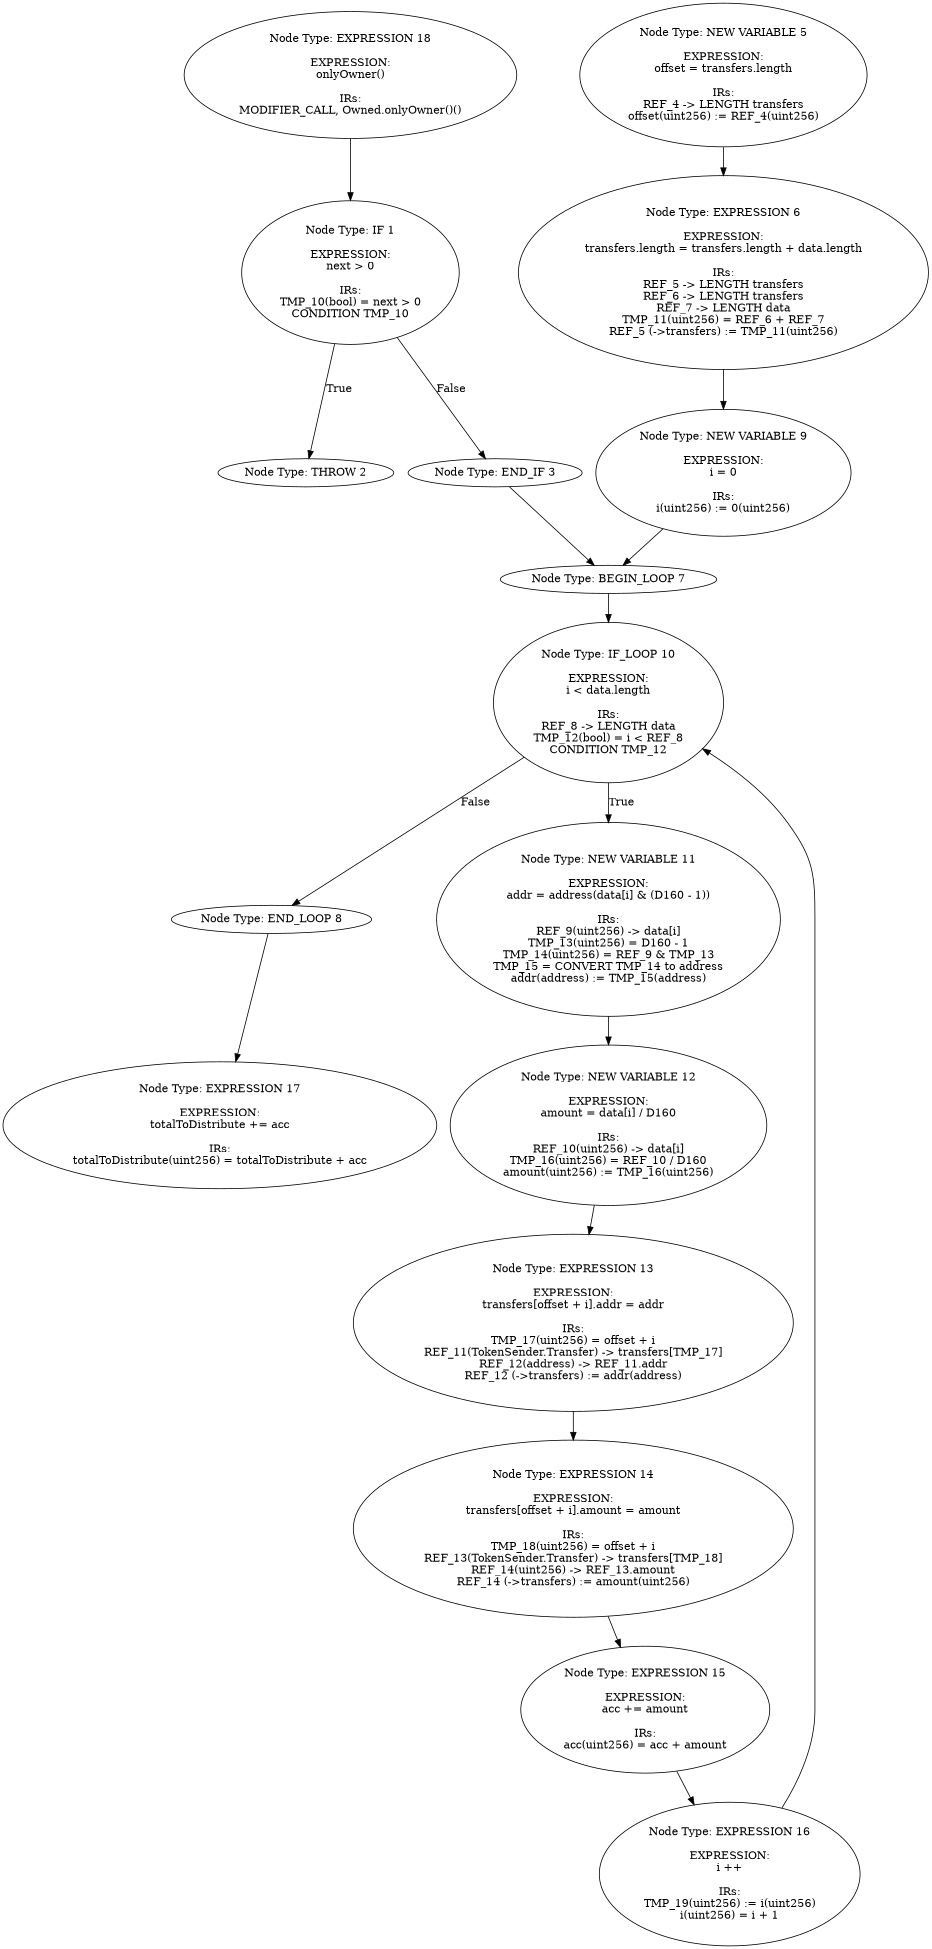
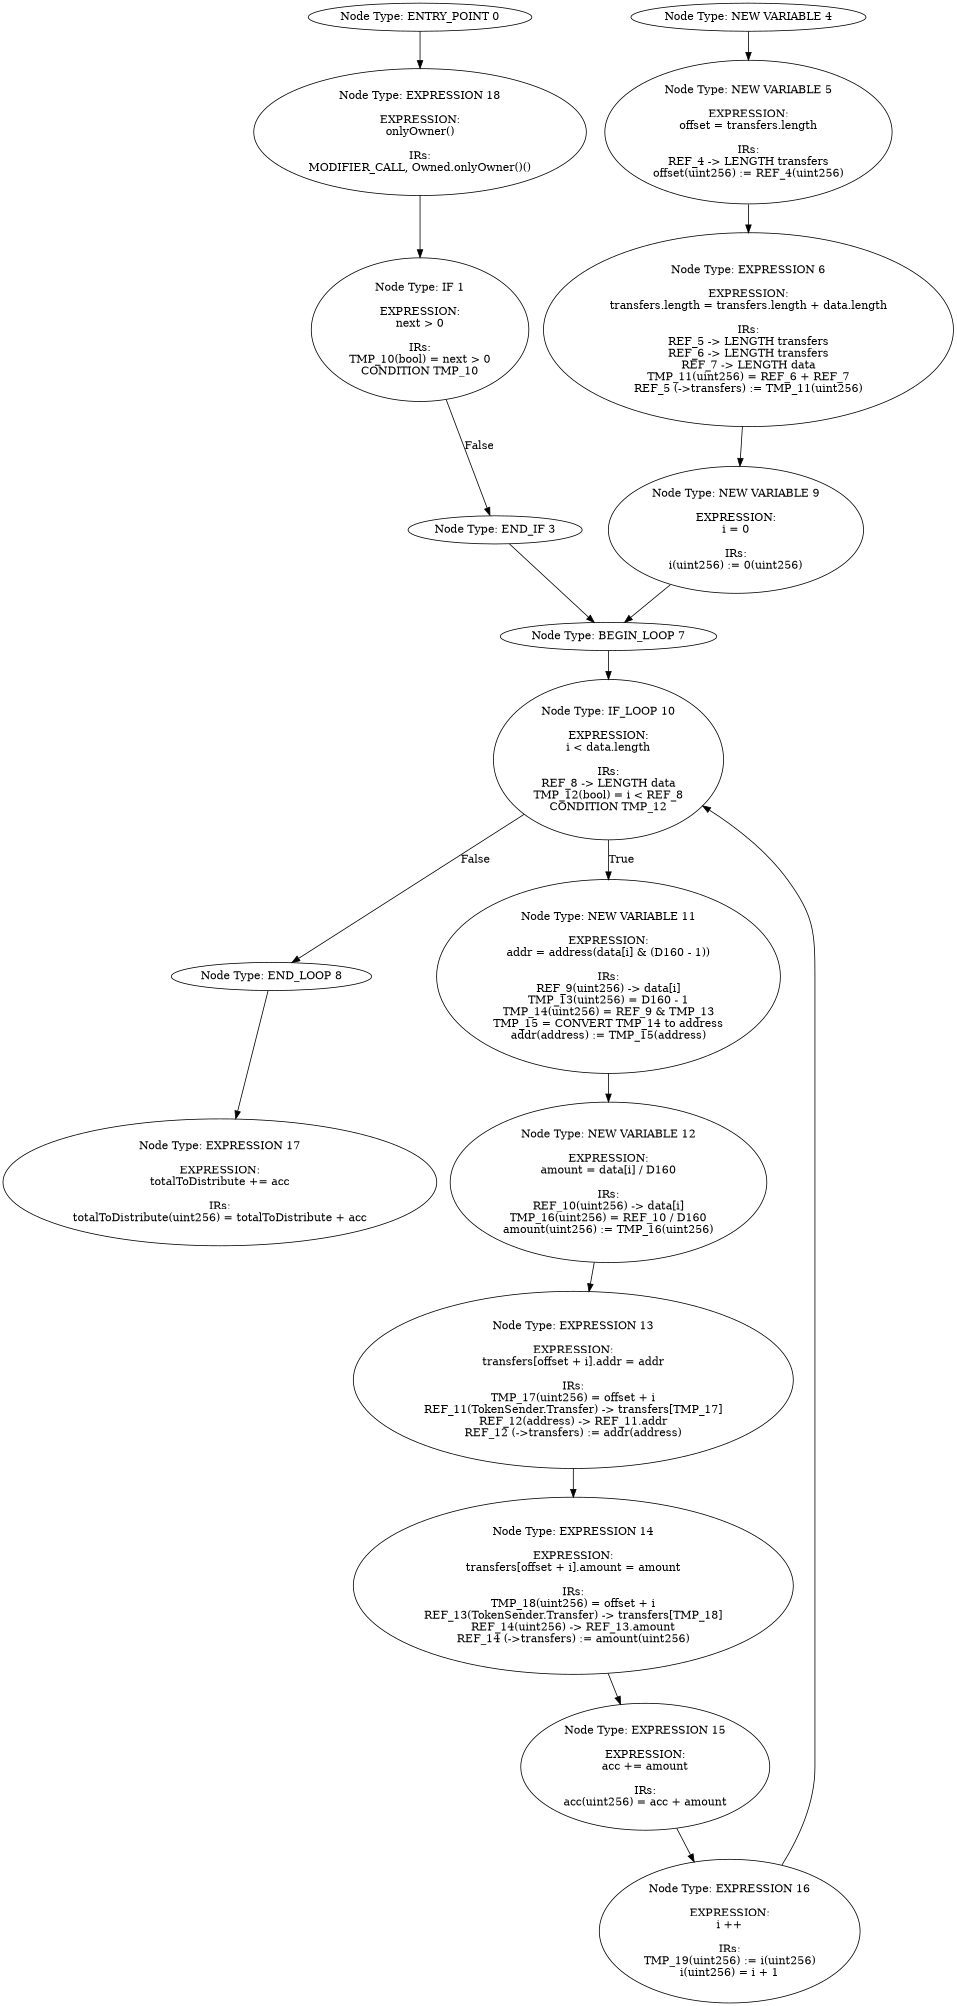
node "Node Type: ENTRY_POINT 0": added
node "Node Type: NEW VARIABLE 4": added
node "Node Type: THROW 2": removed
